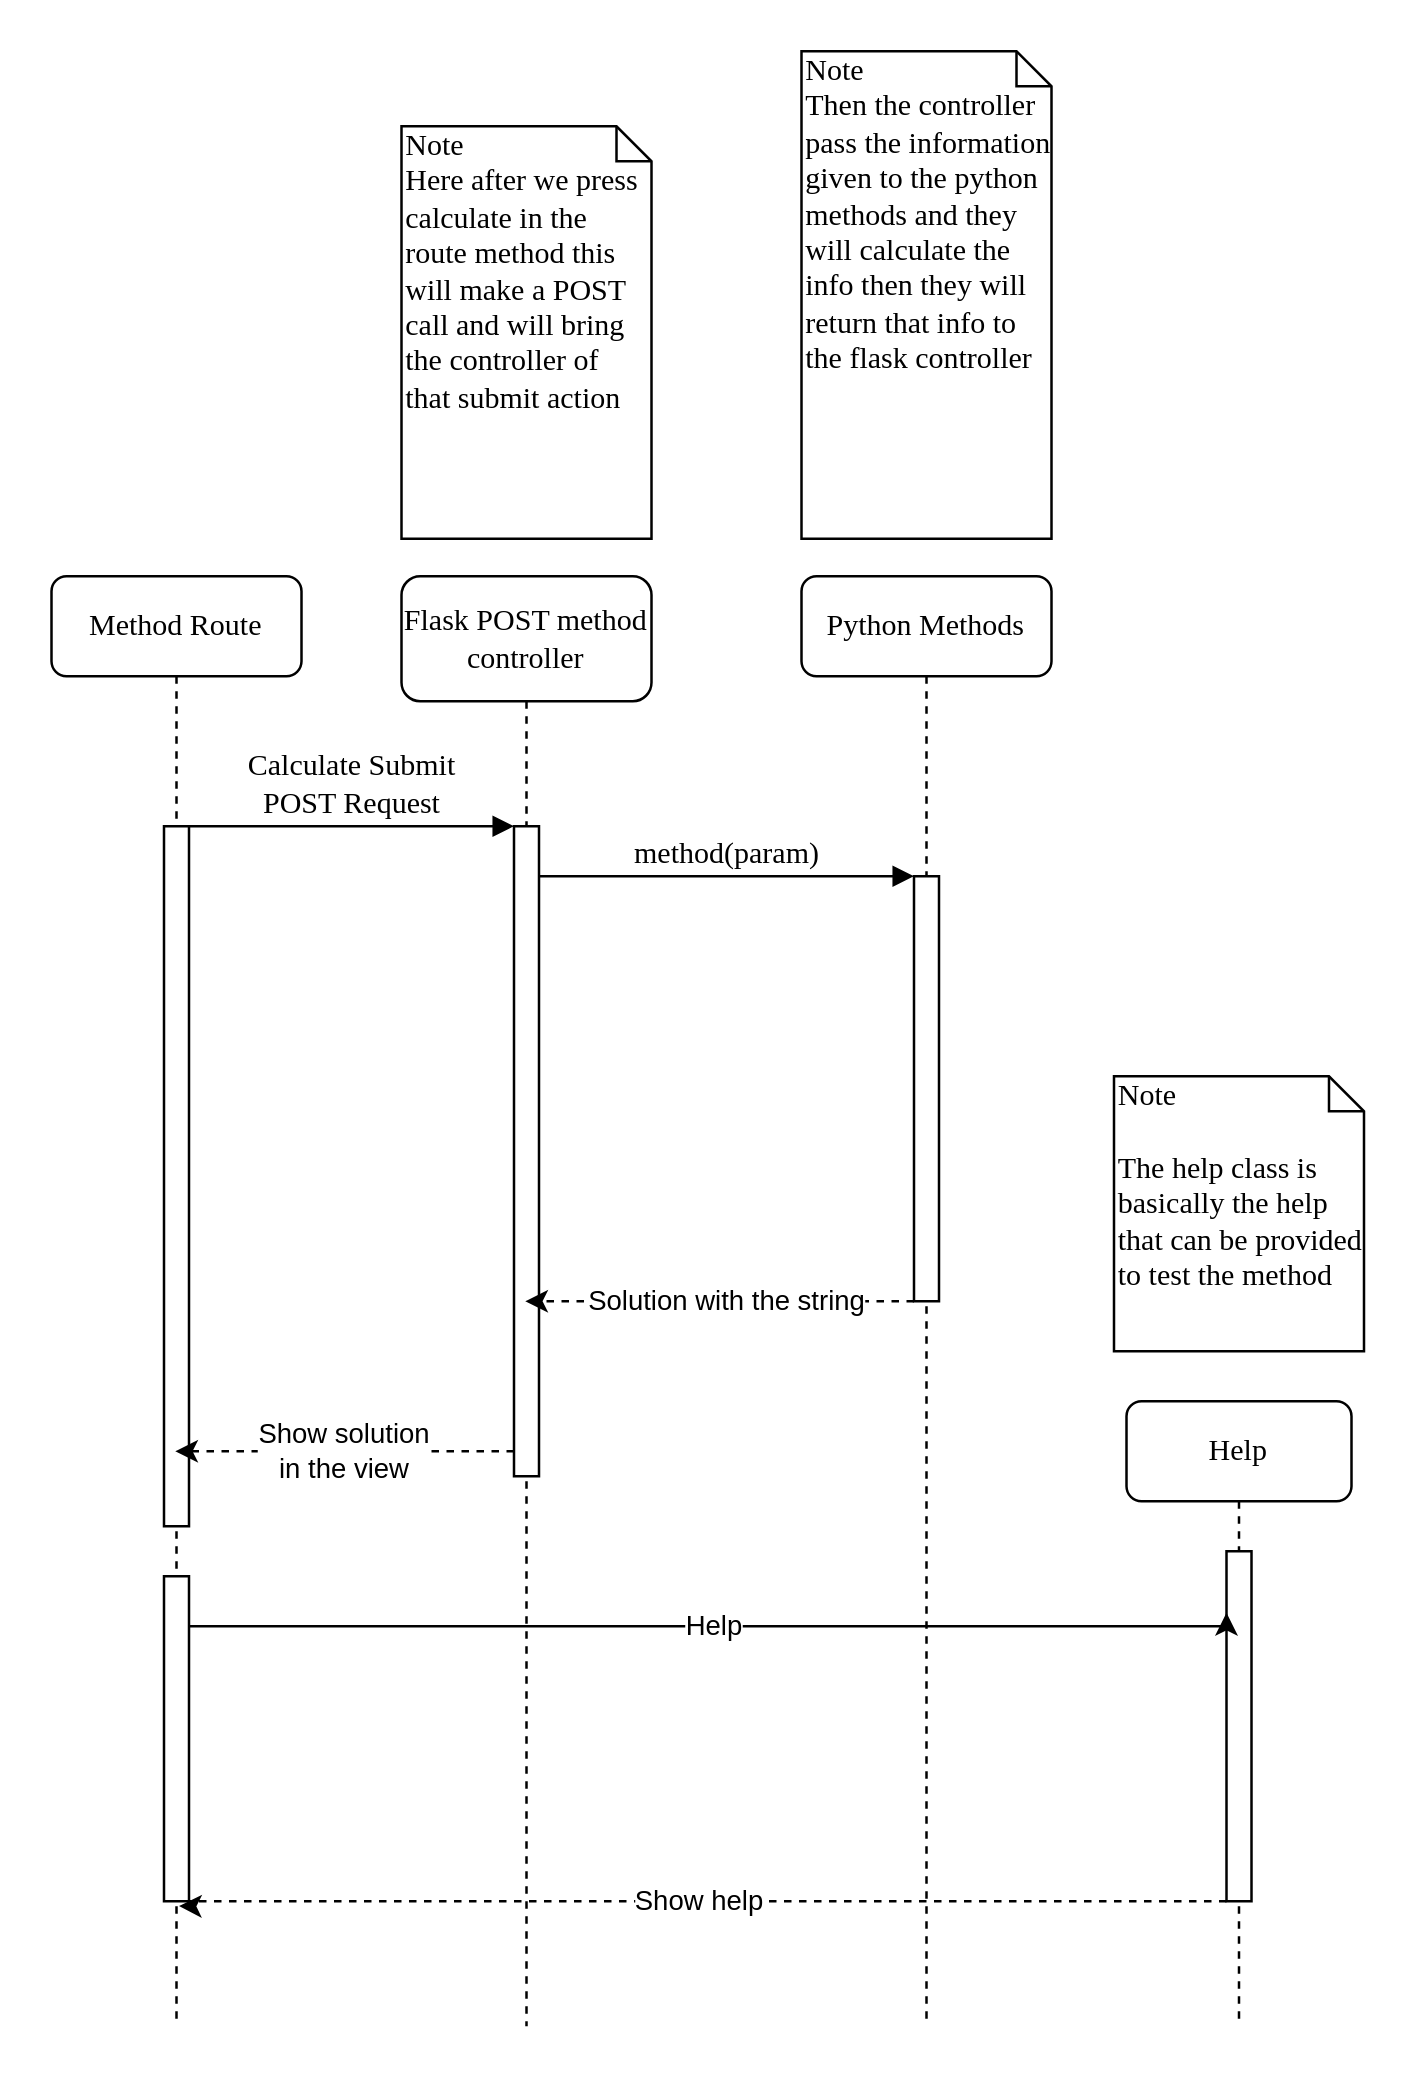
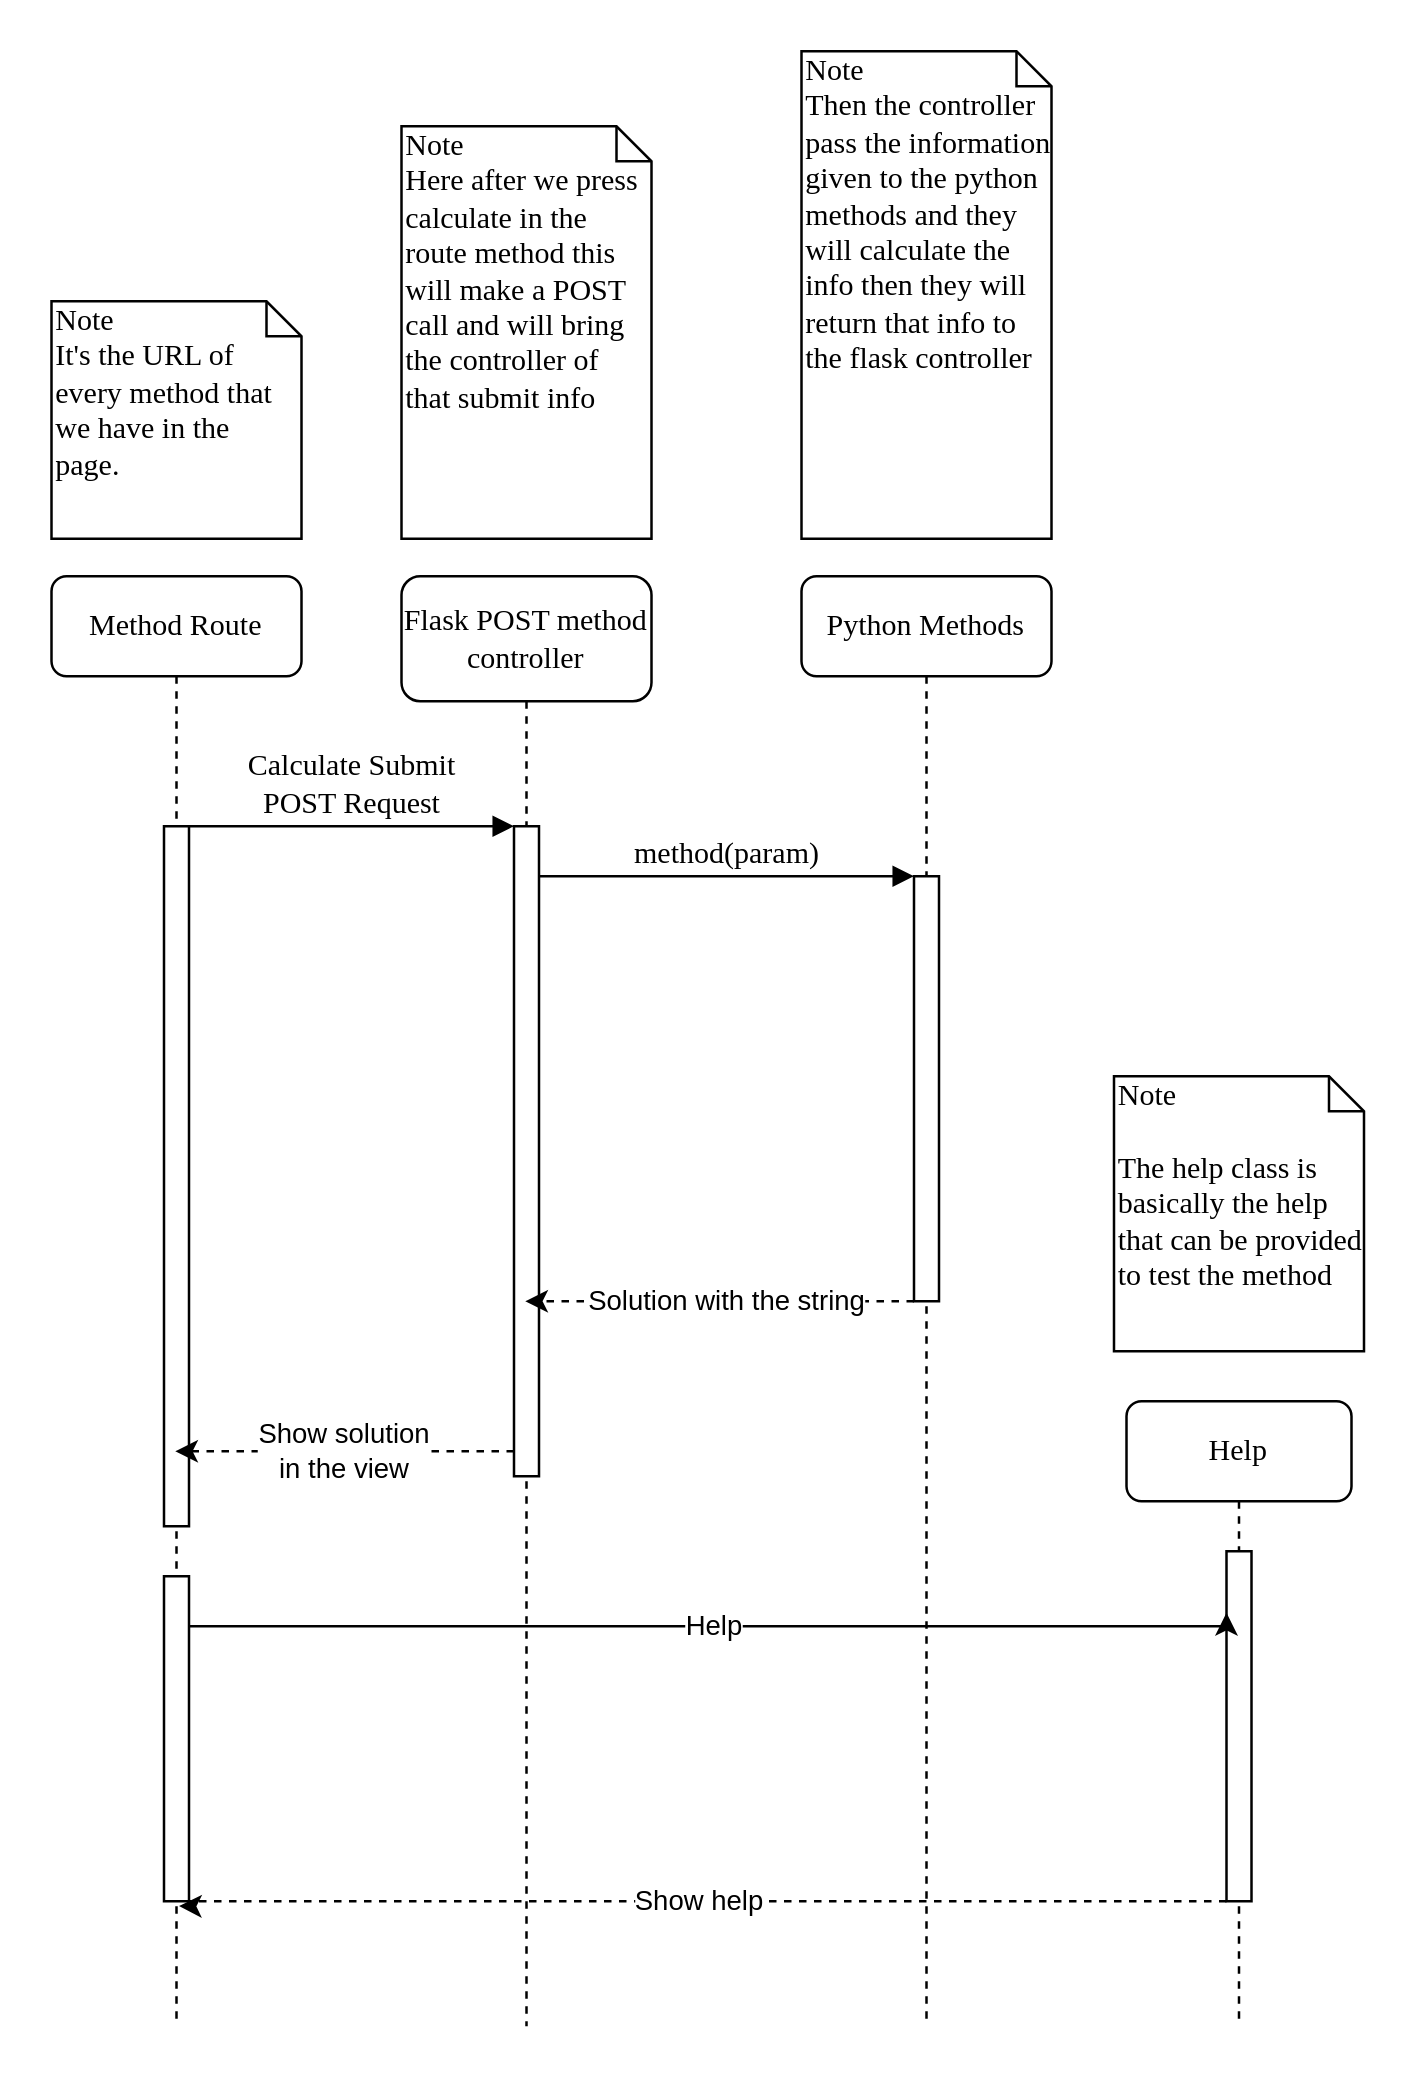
node "Note Here after we press calculate in the route method this will make a POST call and will bring the controller of that submit action": label "Note Here after we press calculate in the route method this will make a POST call and will bring the controller of that submit action" -> "Note Here after we press calculate in the route method this will make a POST call and will bring the controller of that submit info"
node "Note It's the URL of every method that we have in the page.": added
